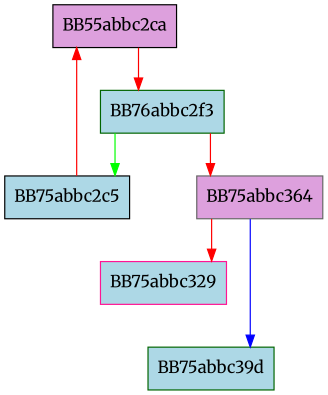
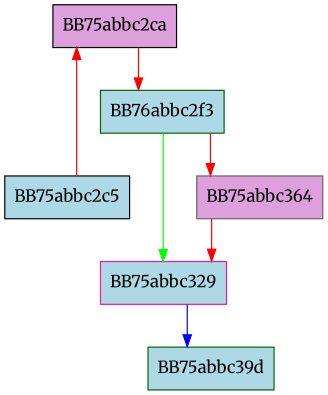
node "BB55abbc2ca": label "BB55abbc2ca" -> "BB75abbc2ca"
edge "BB76abbc2f3" -> "BB75abbc2c5": now "BB76abbc2f3" -> "BB75abbc329"
edge "BB75abbc364" -> "BB75abbc39d": now "BB75abbc329" -> "BB75abbc39d"
